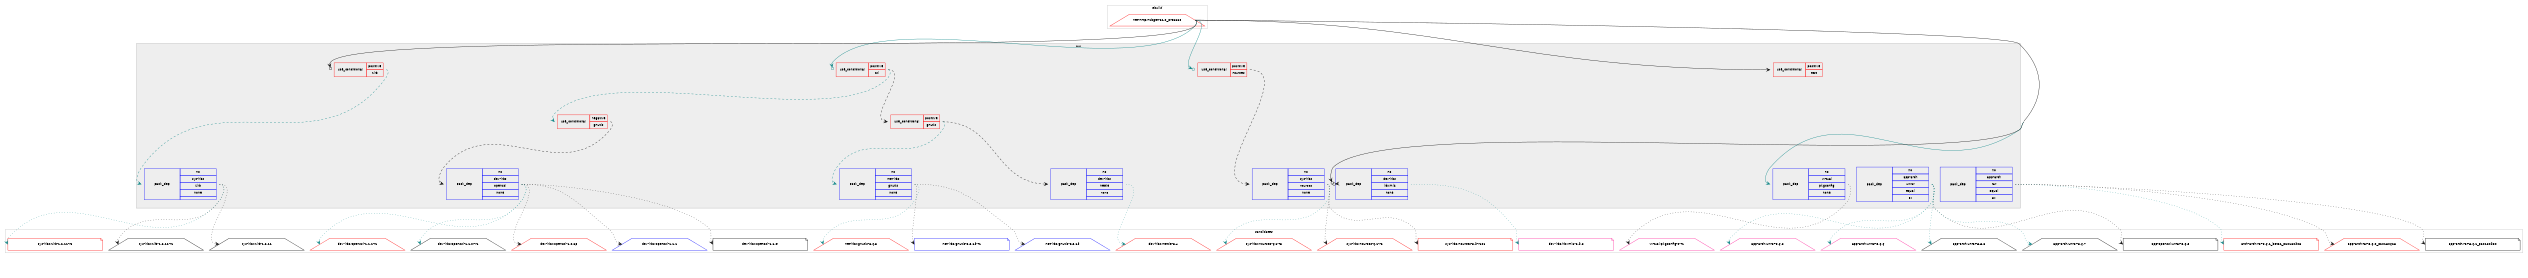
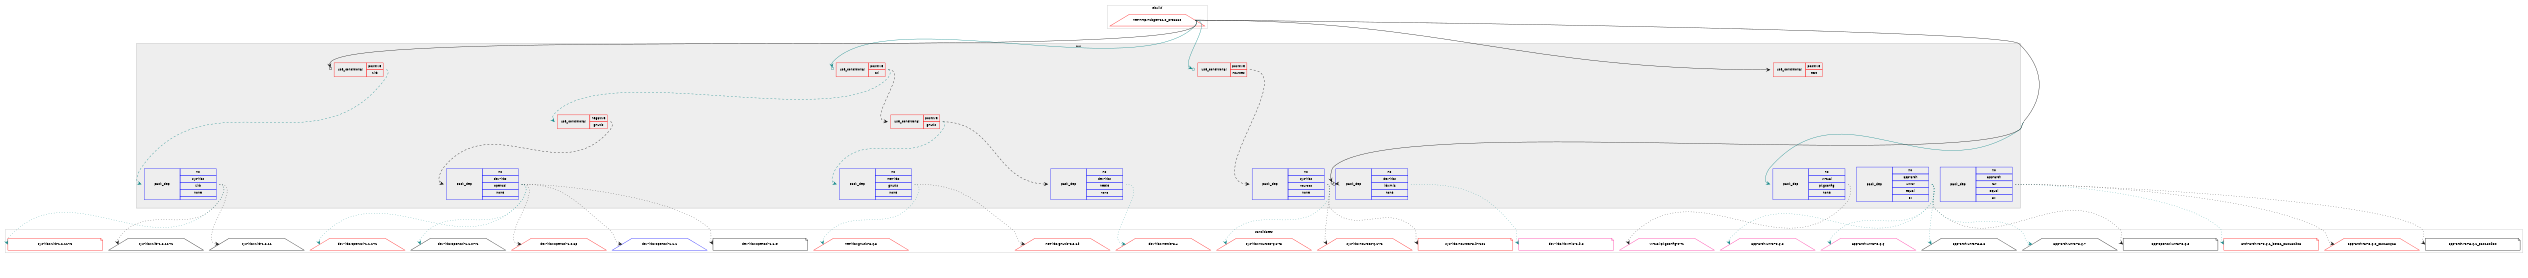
node "net-libs/gnutls-3.5.19-r1": removed
node "net-libs/gnutls-3.5.19": color blue -> red
